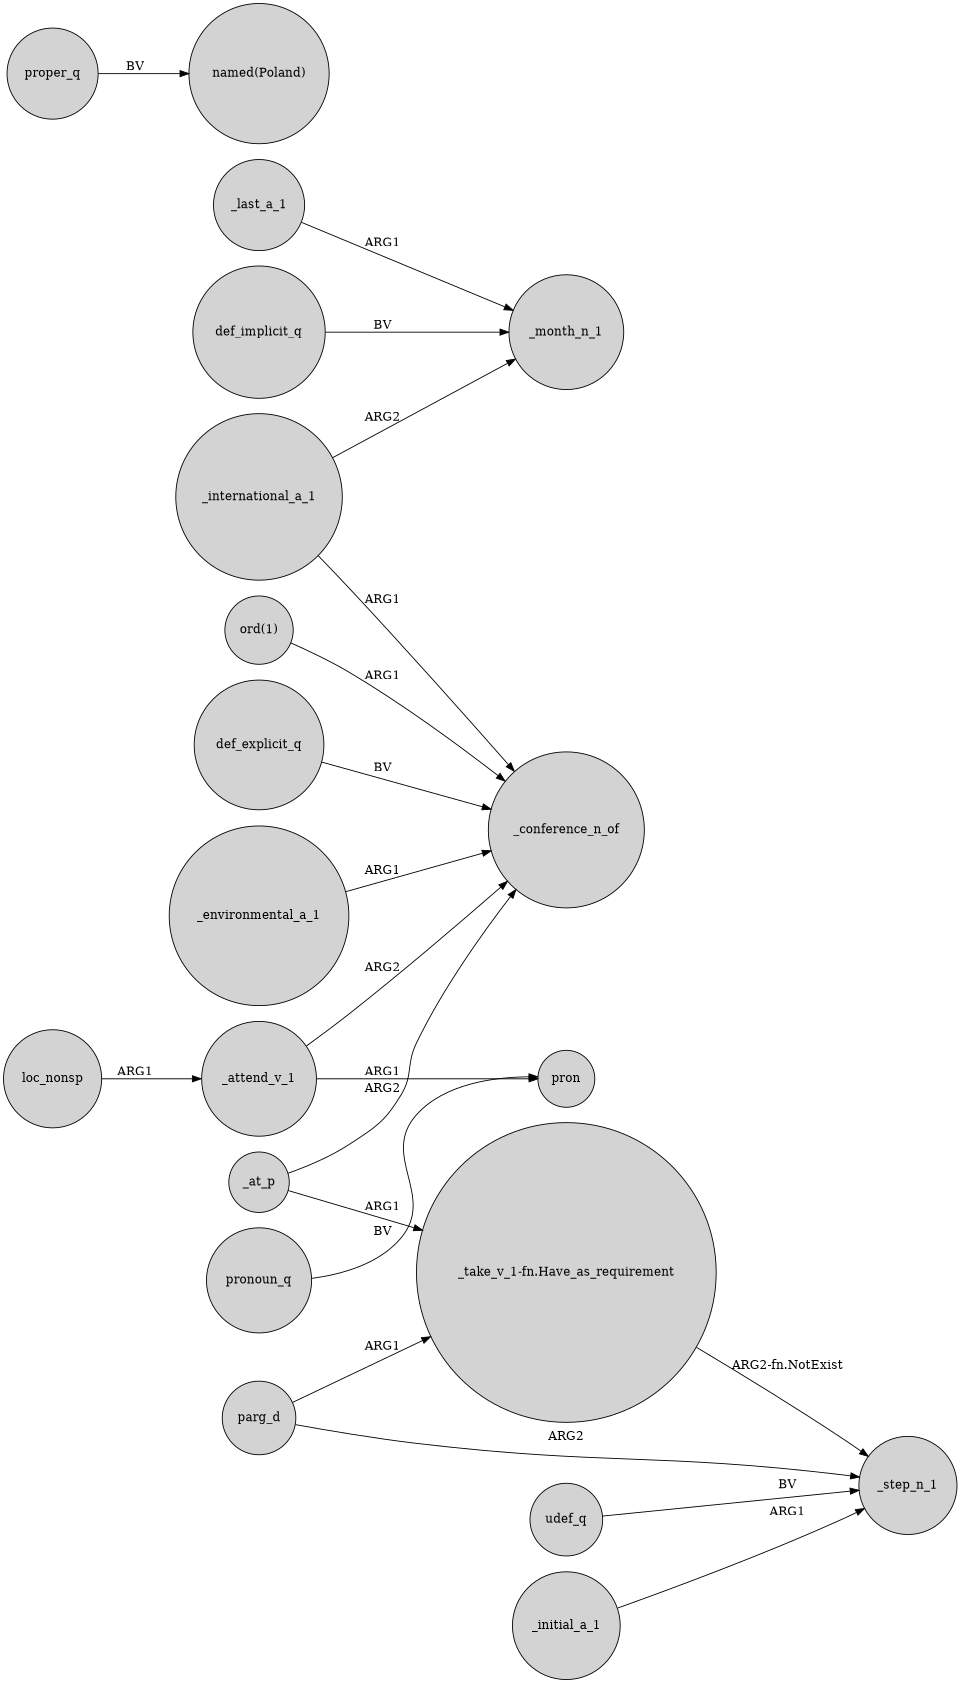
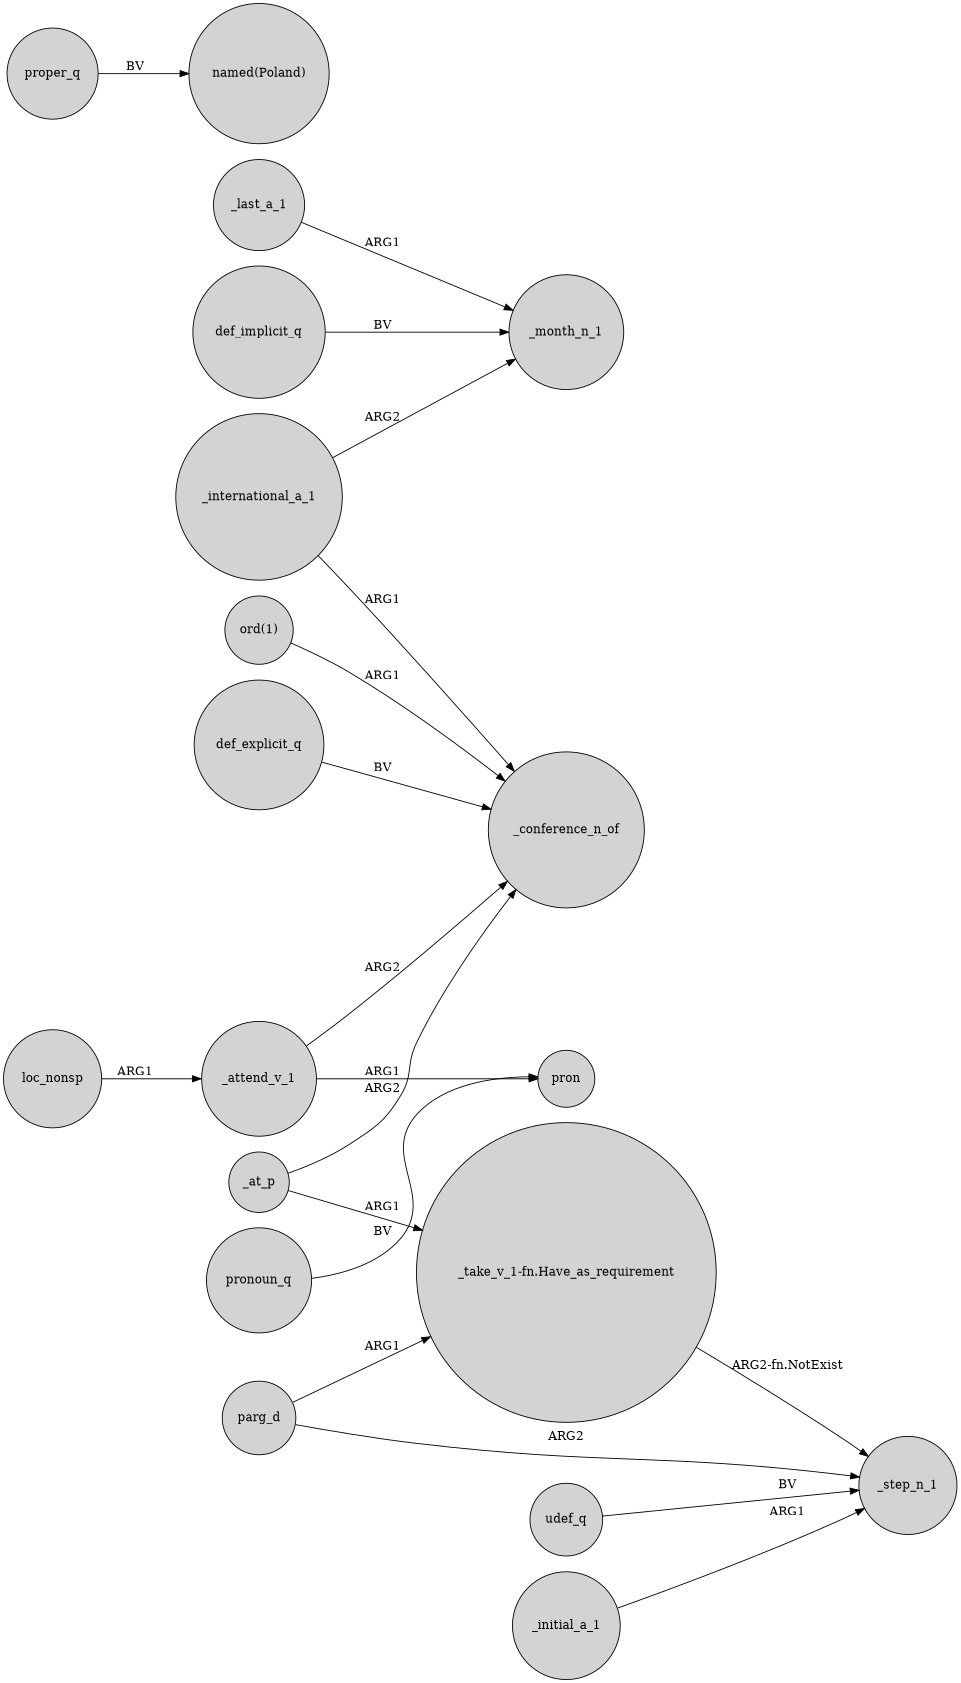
node "_environmental_a_1": removed
